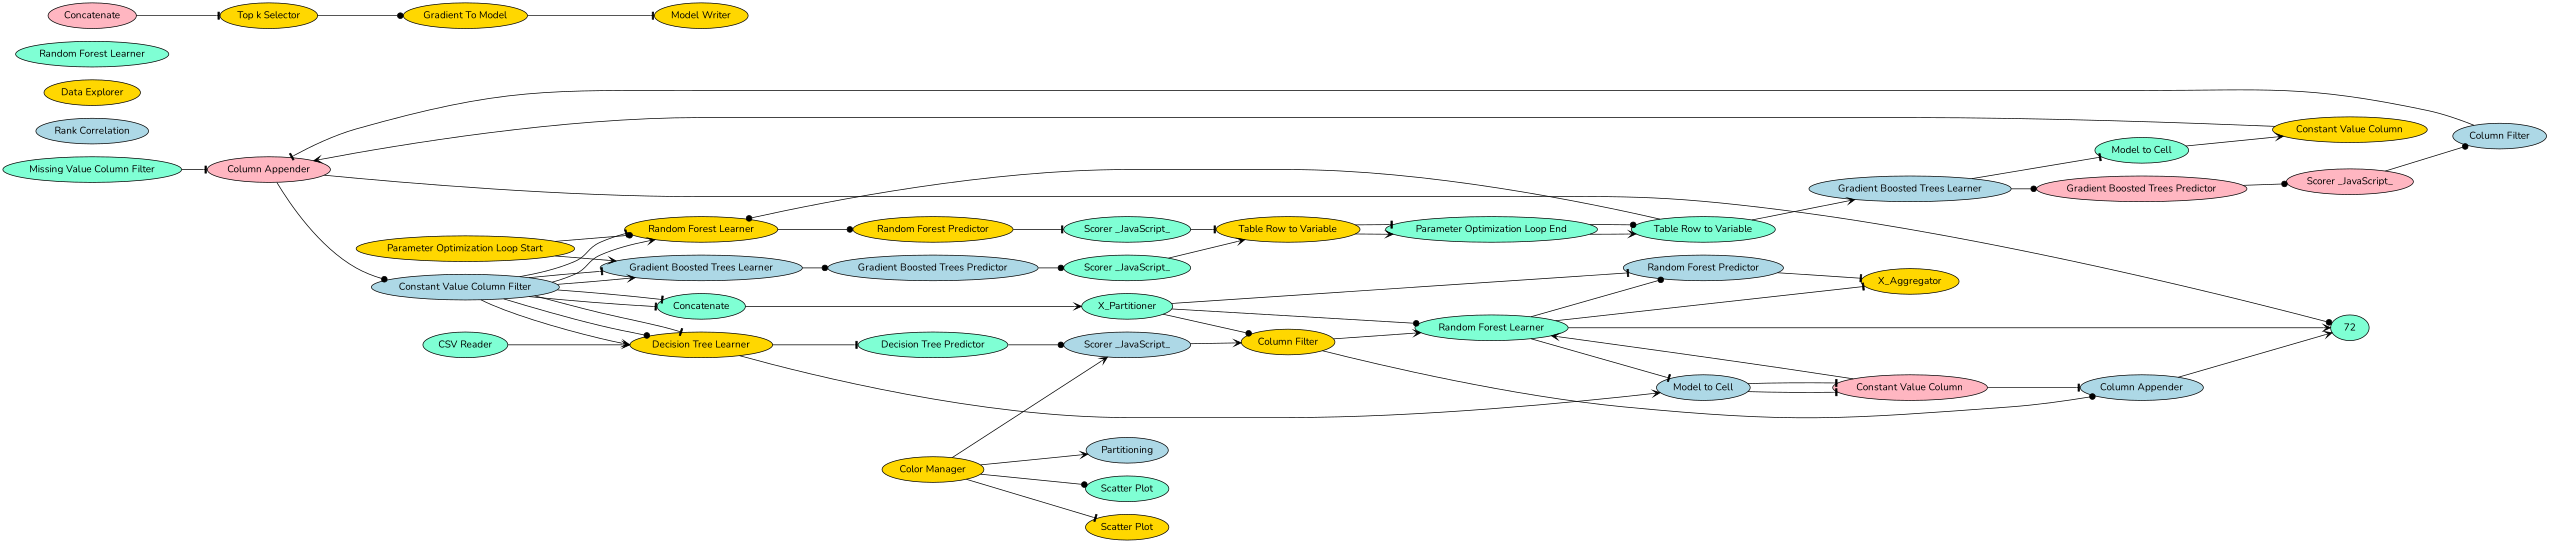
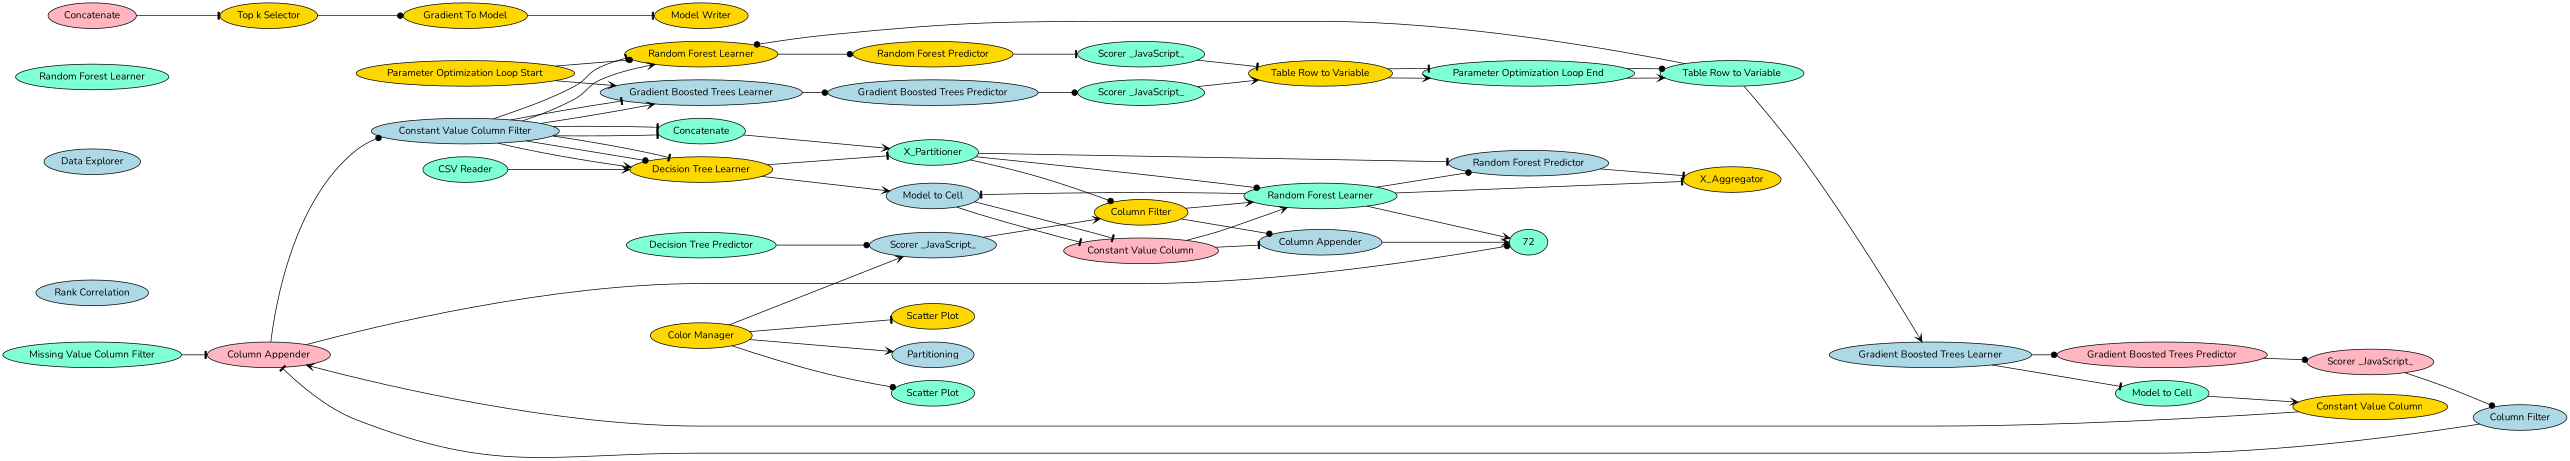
node "Data Explorer": fillcolor gold -> lightblue
edge "Decision Tree Learner" -> "Decision Tree Predictor": now "Decision Tree Learner" -> "X_Partitioner"
